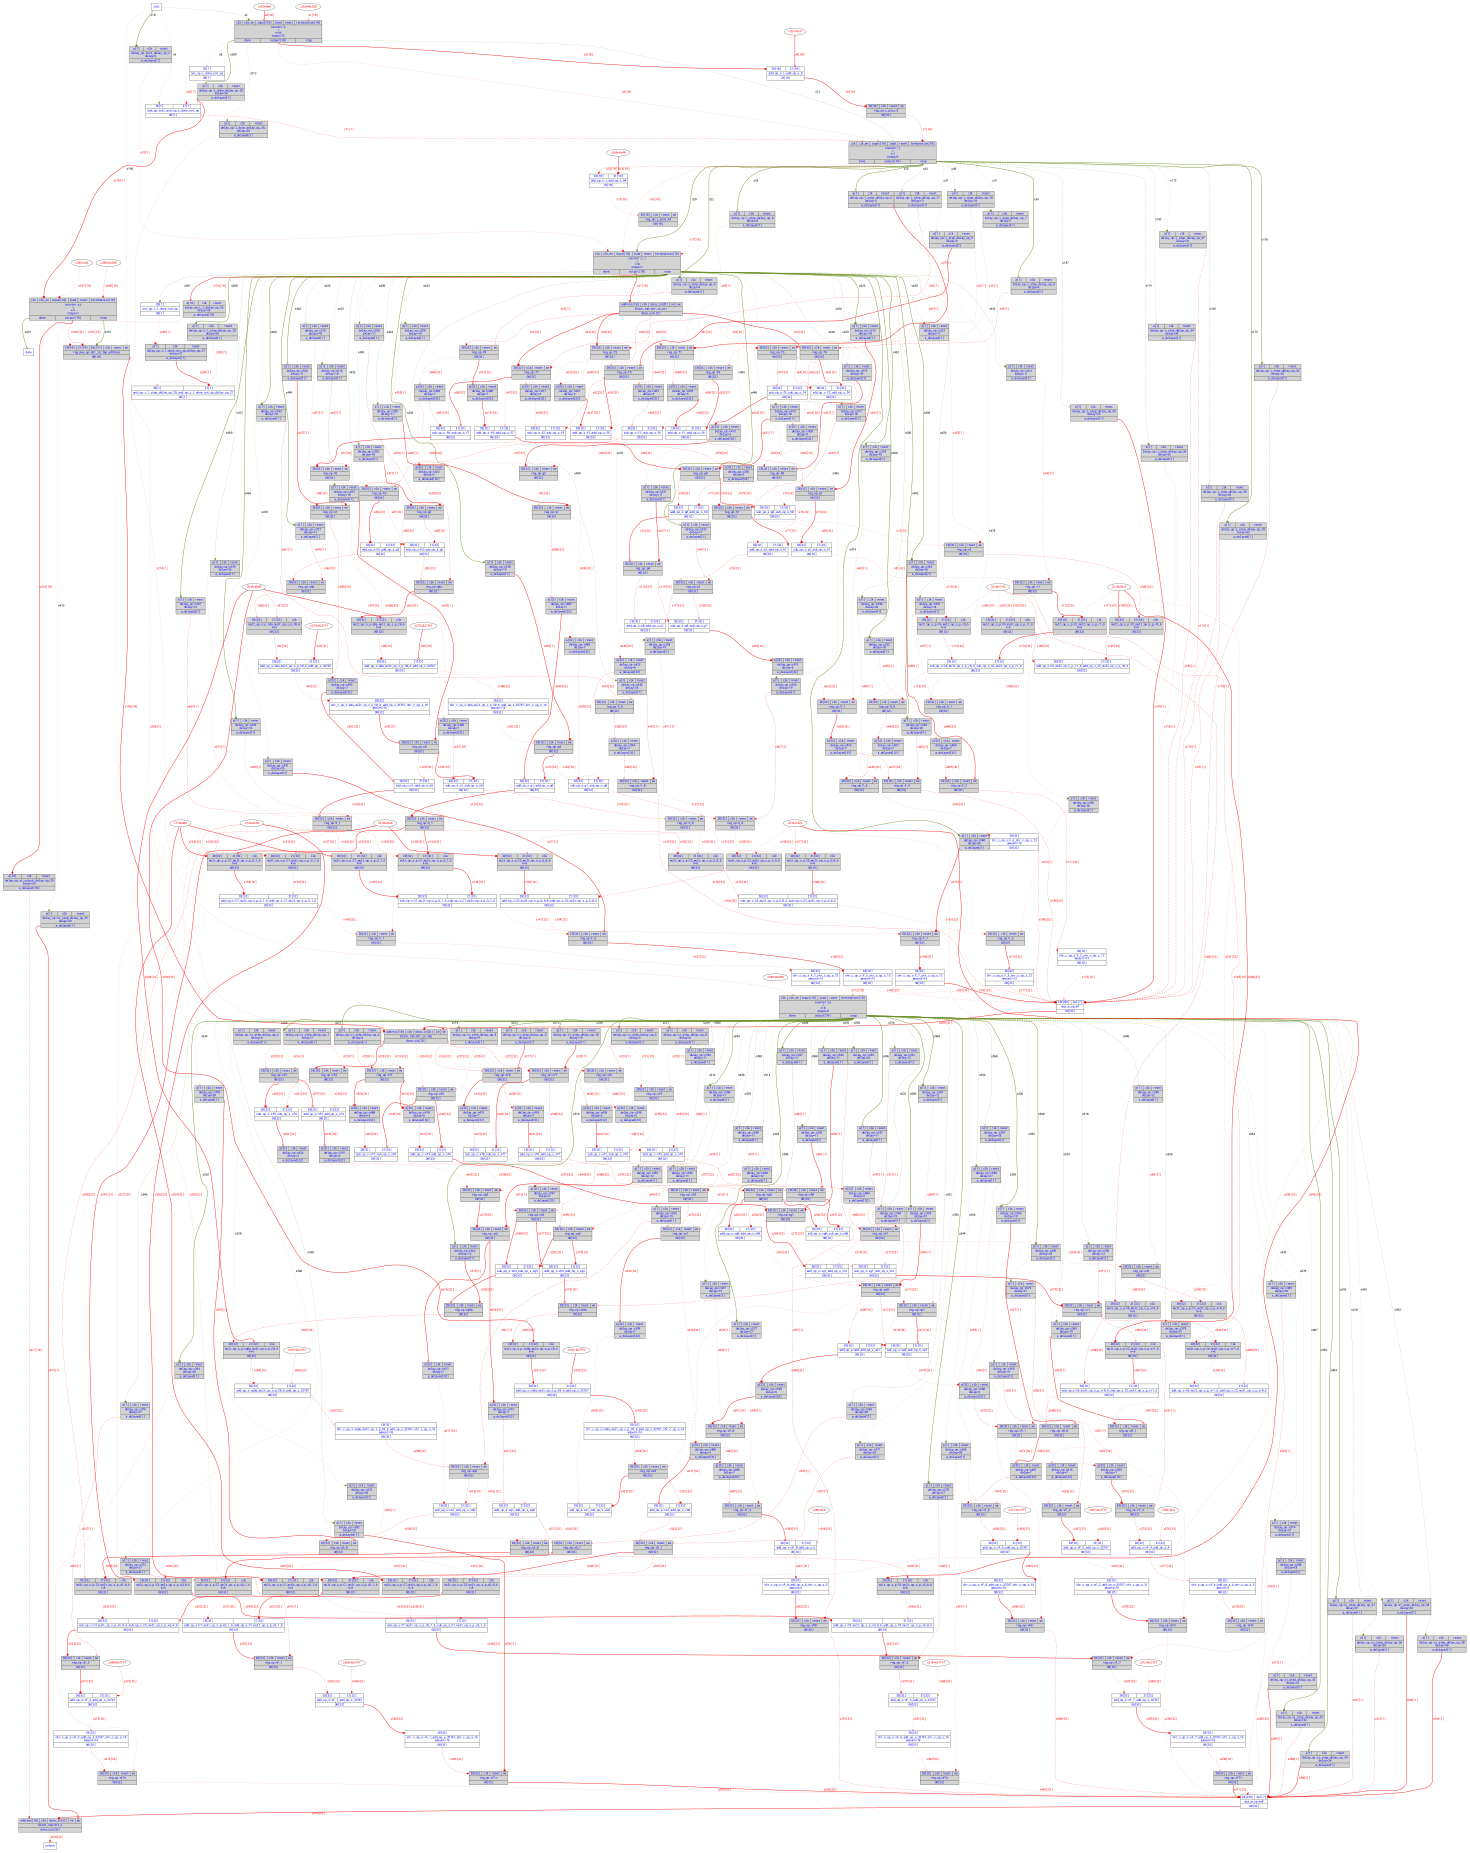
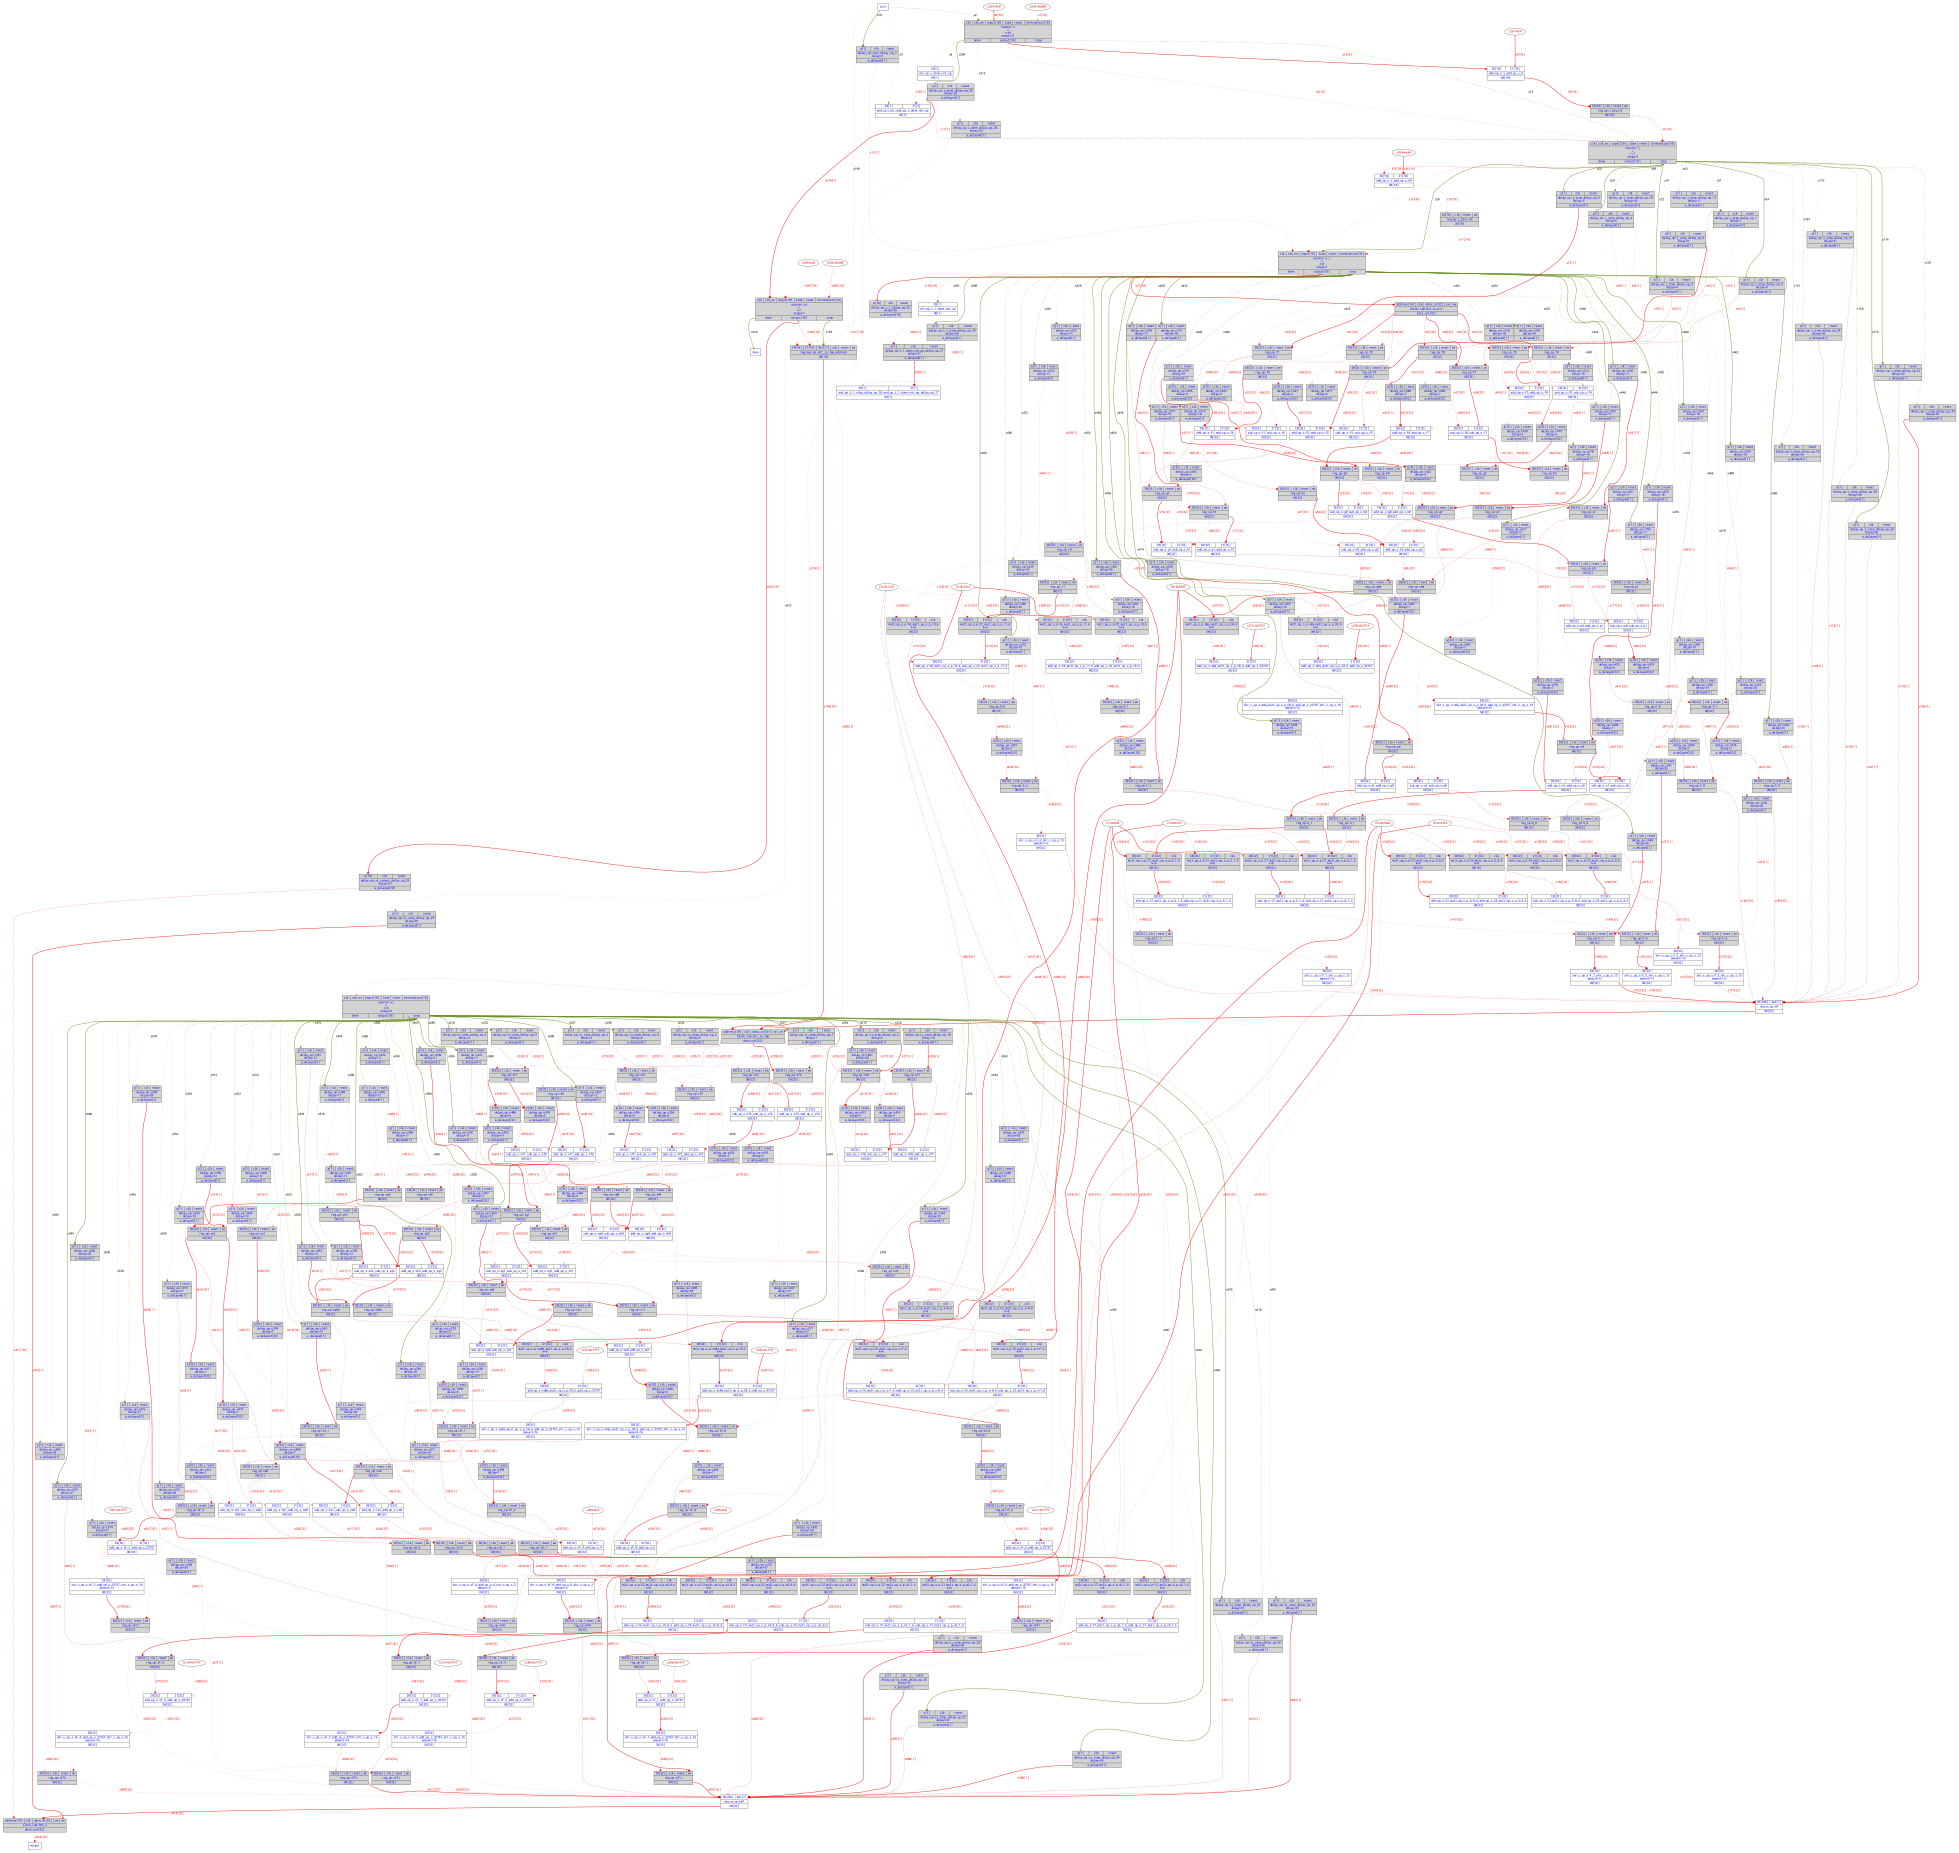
node "c288=0x280": removed
